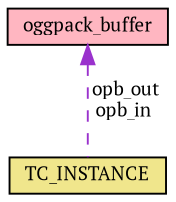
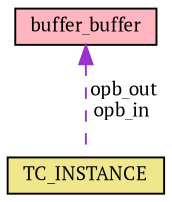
node "oggpack_buffer": label "oggpack_buffer" -> "buffer_buffer"
